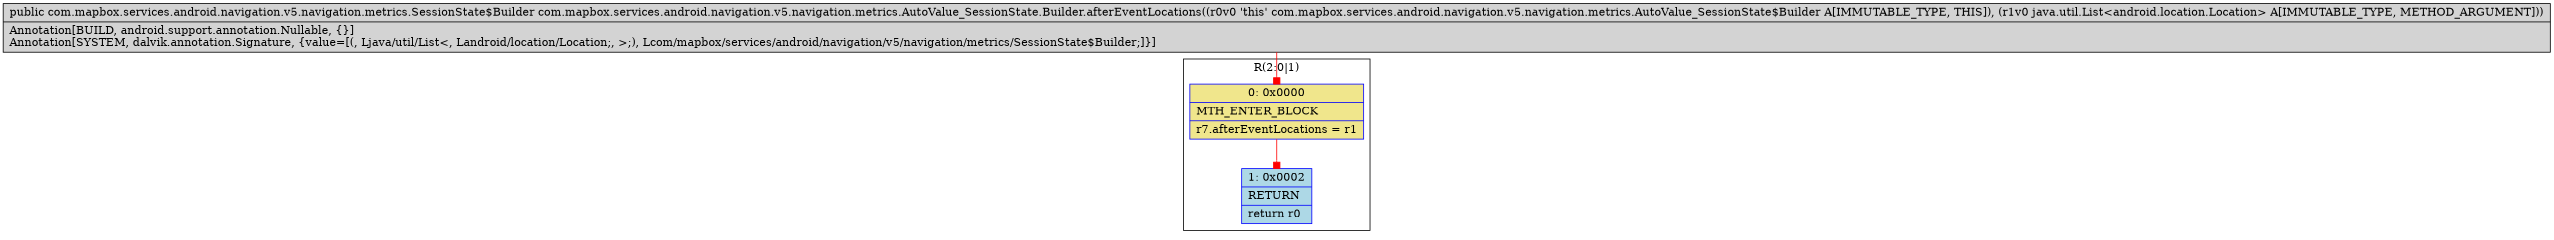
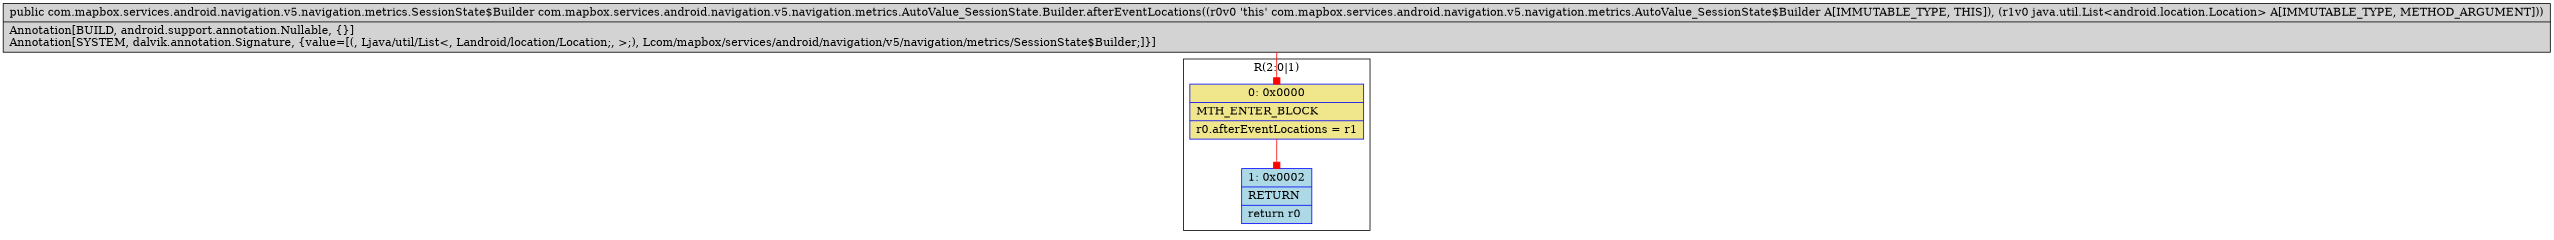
node "0: 0x0000": text "r7.afterEventLocations = r1" -> "r0.afterEventLocations = r1"
